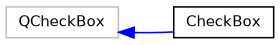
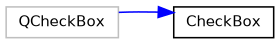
edge "CheckBox" -> "QCheckBox": reversed
